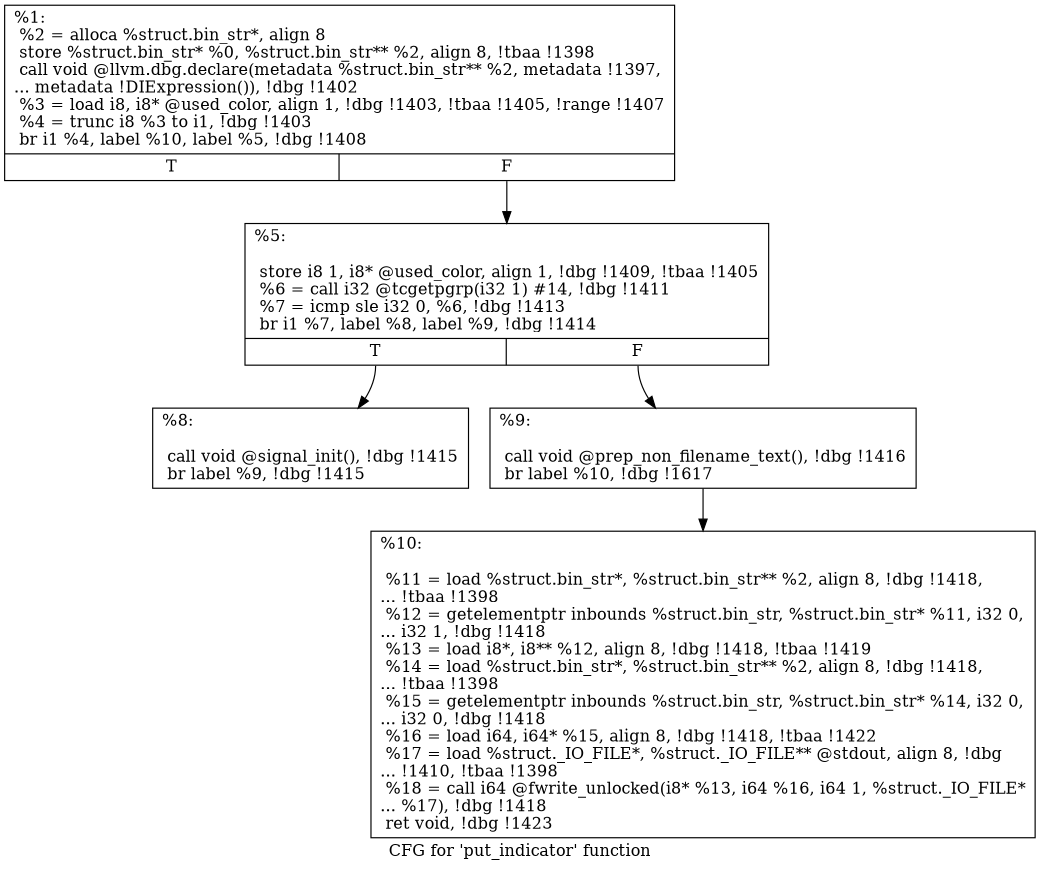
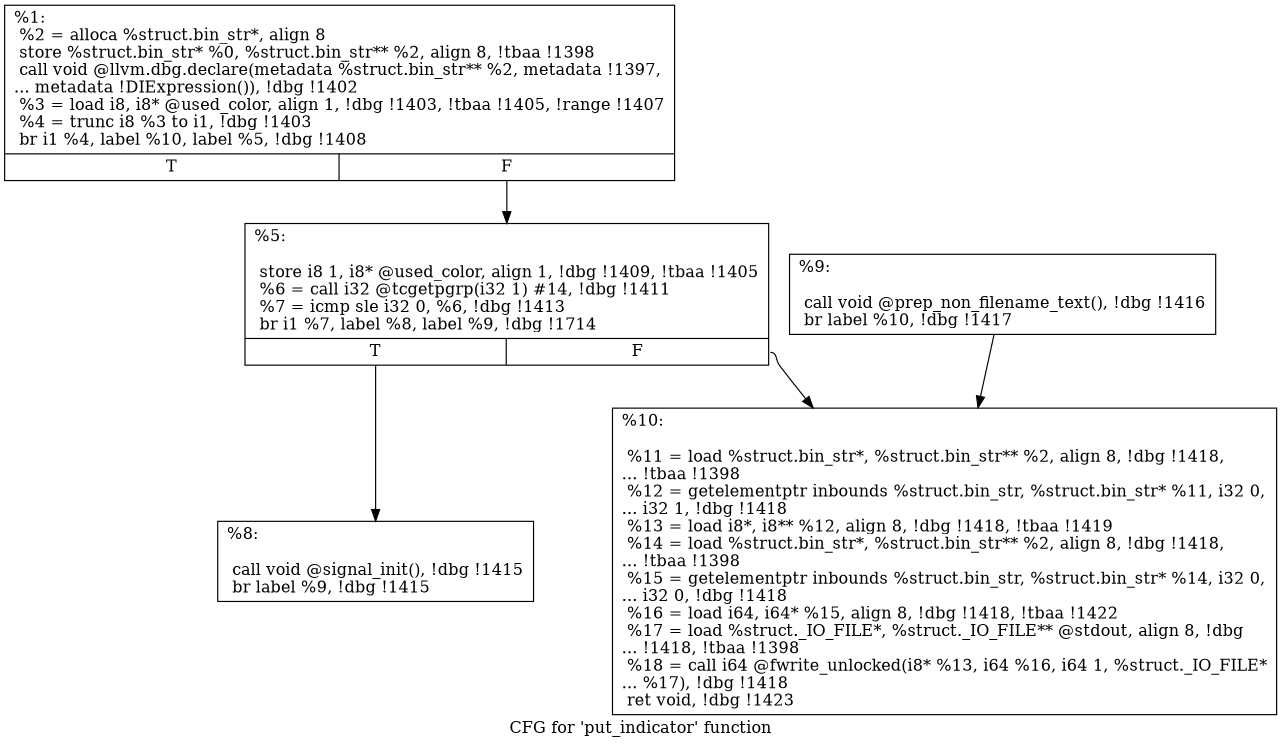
node "%5:": text "br i1 %7, label %8, label %9, !dbg !1414" -> "br i1 %7, label %8, label %9, !dbg !1714"
edge "%5:" -> "%9:": now "%5:" -> "%10:"
node "%9:": text "br label %10, !dbg !1617" -> "br label %10, !dbg !1417"
node "%10:": text "... !1410, !tbaa !1398" -> "... !1418, !tbaa !1398"
